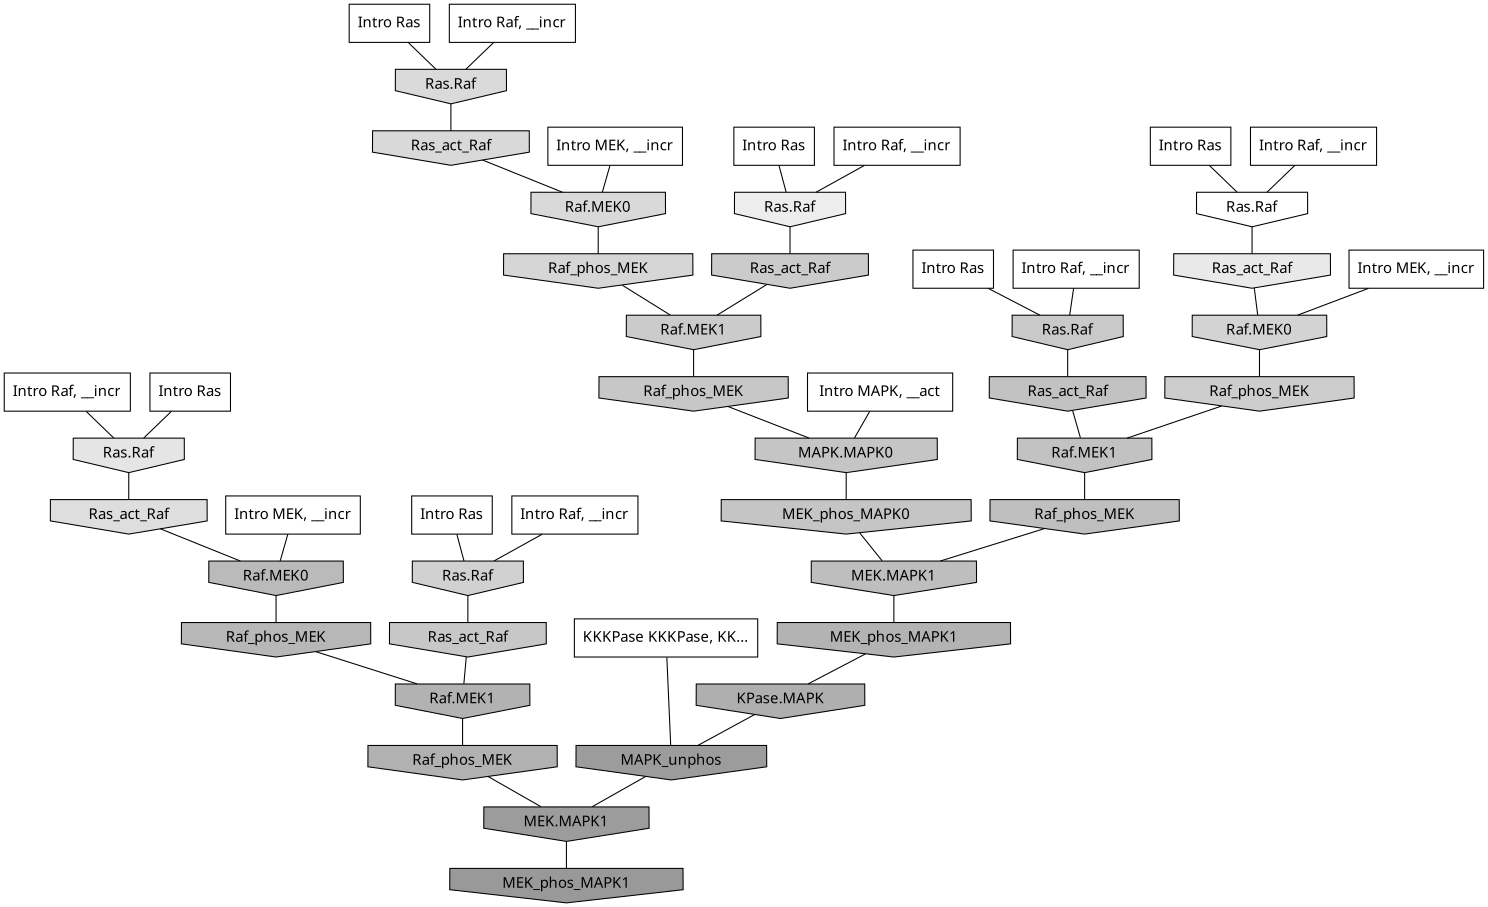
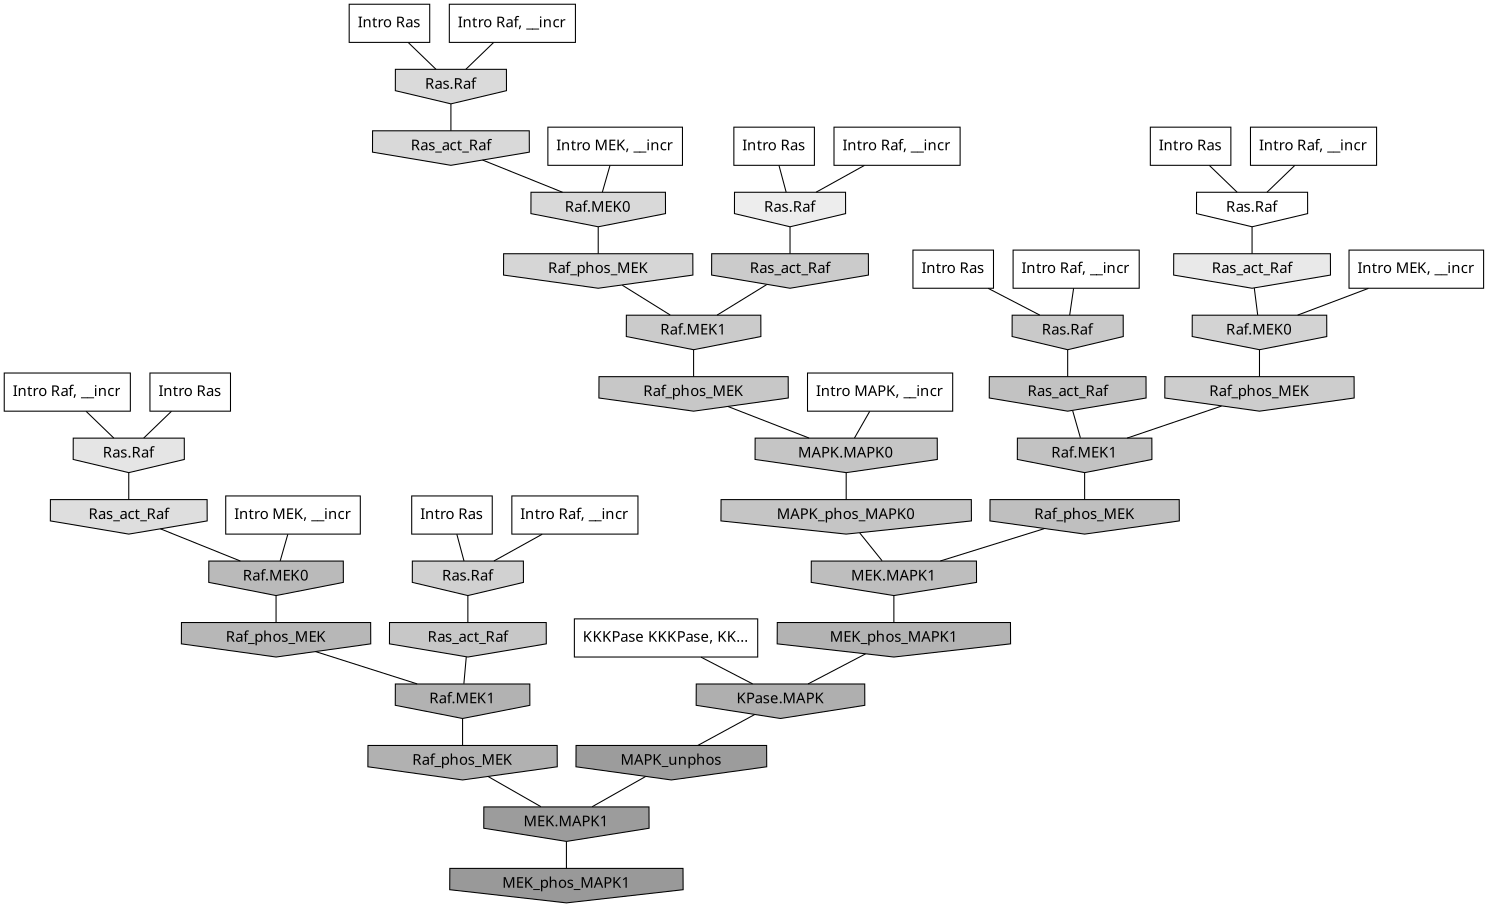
node "Intro MAPK, __act": label "Intro MAPK, __act" -> "Intro MAPK, __incr"
node "MEK_phos_MAPK0": label "MEK_phos_MAPK0" -> "MAPK_phos_MAPK0"
edge "KKKPase KKKPase, KK..." -- "MAPK_unphos": now "KKKPase KKKPase, KK..." -- "KPase.MAPK"
